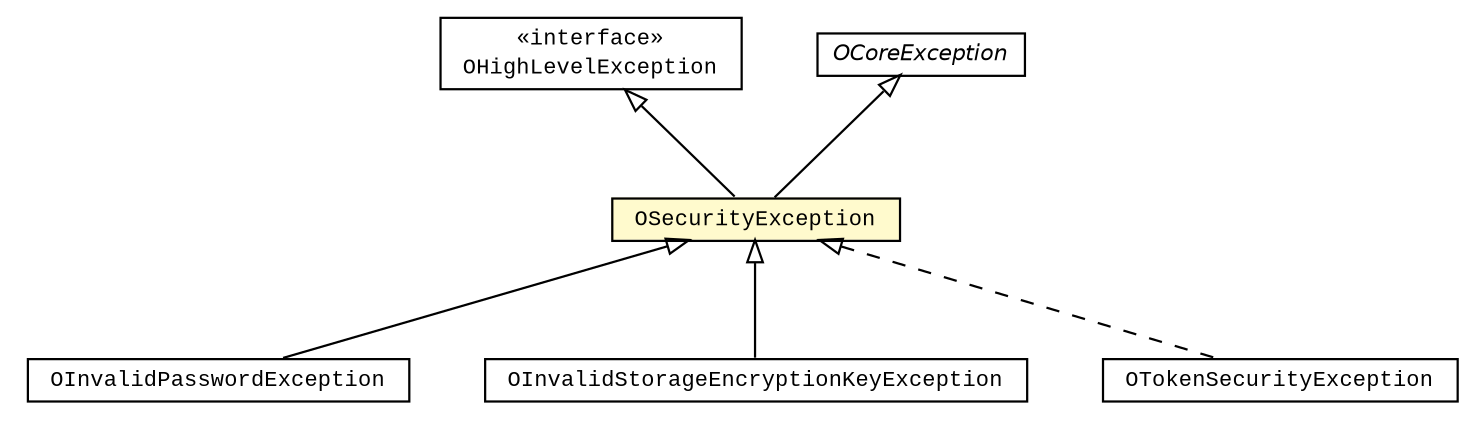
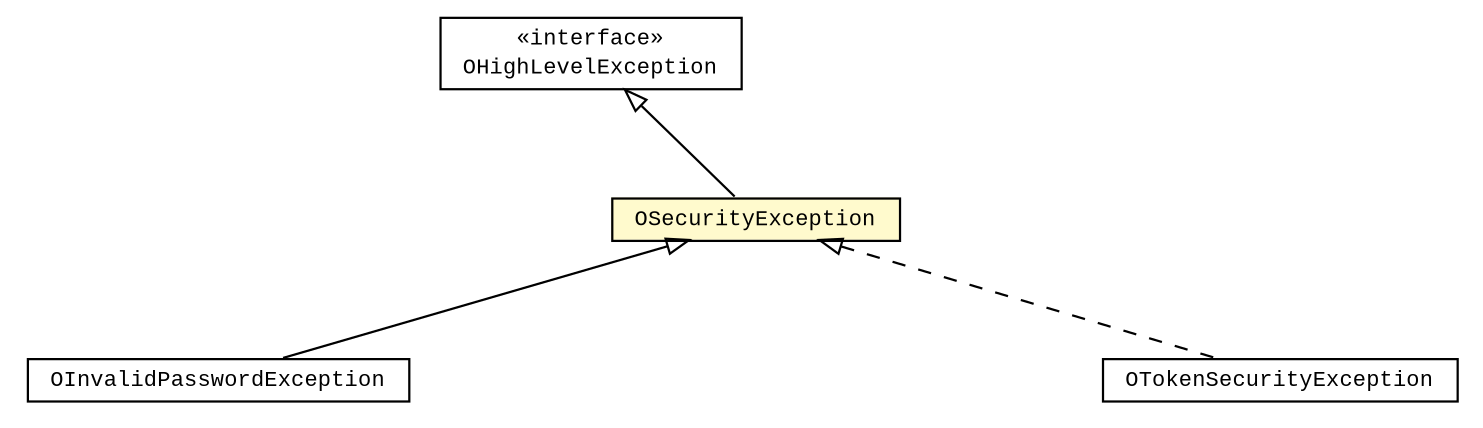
node "OCoreException": removed
node "OInvalidStorageEncryptionKeyException": removed
